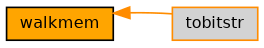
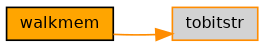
edge "tobitstr" -> "walkmem": reversed
